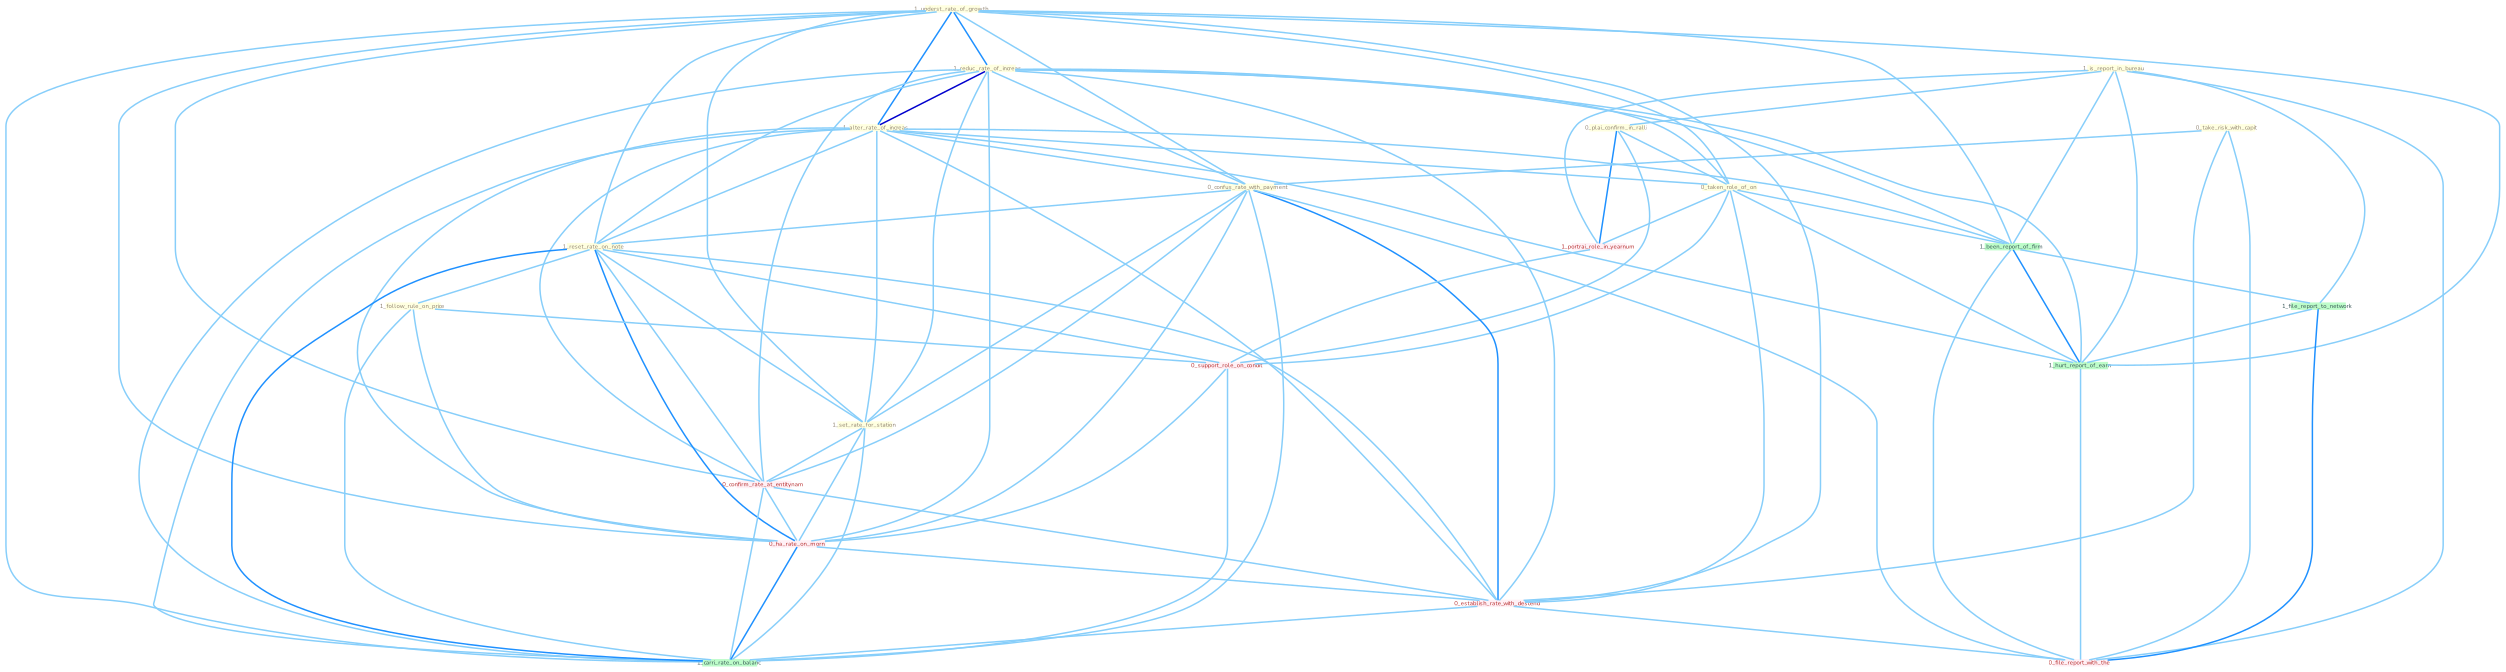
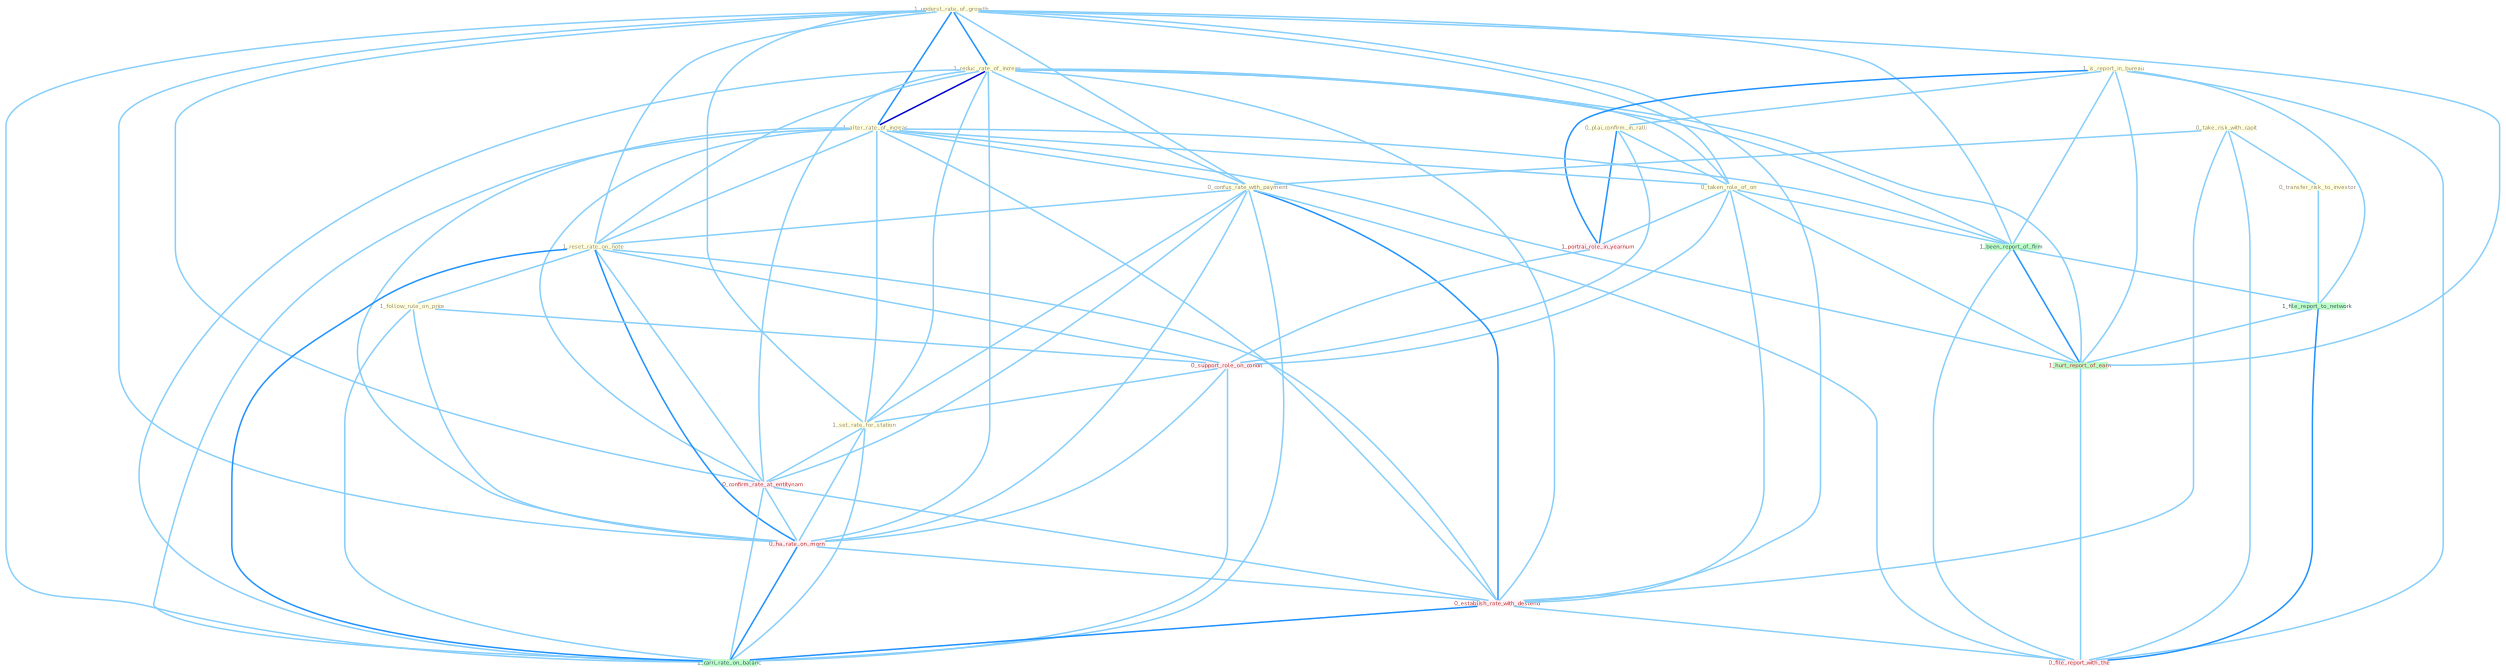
edge "1_is_report_in_bureau" -- "1_portrai_role_in_yearnum": color #87cefa -> #1e90ff
node "0_transfer_risk_to_investor": added
edge "1_reset_rate_on_note" -- "1_set_rate_for_station": now "0_support_role_on_condit" -- "1_set_rate_for_station"
node "1_hurt_report_of_earn": fontcolor #2f4f4f -> #b22222
edge "0_establish_rate_with_descend" -- "1_carri_rate_on_balanc": color #87cefa -> #1e90ff
